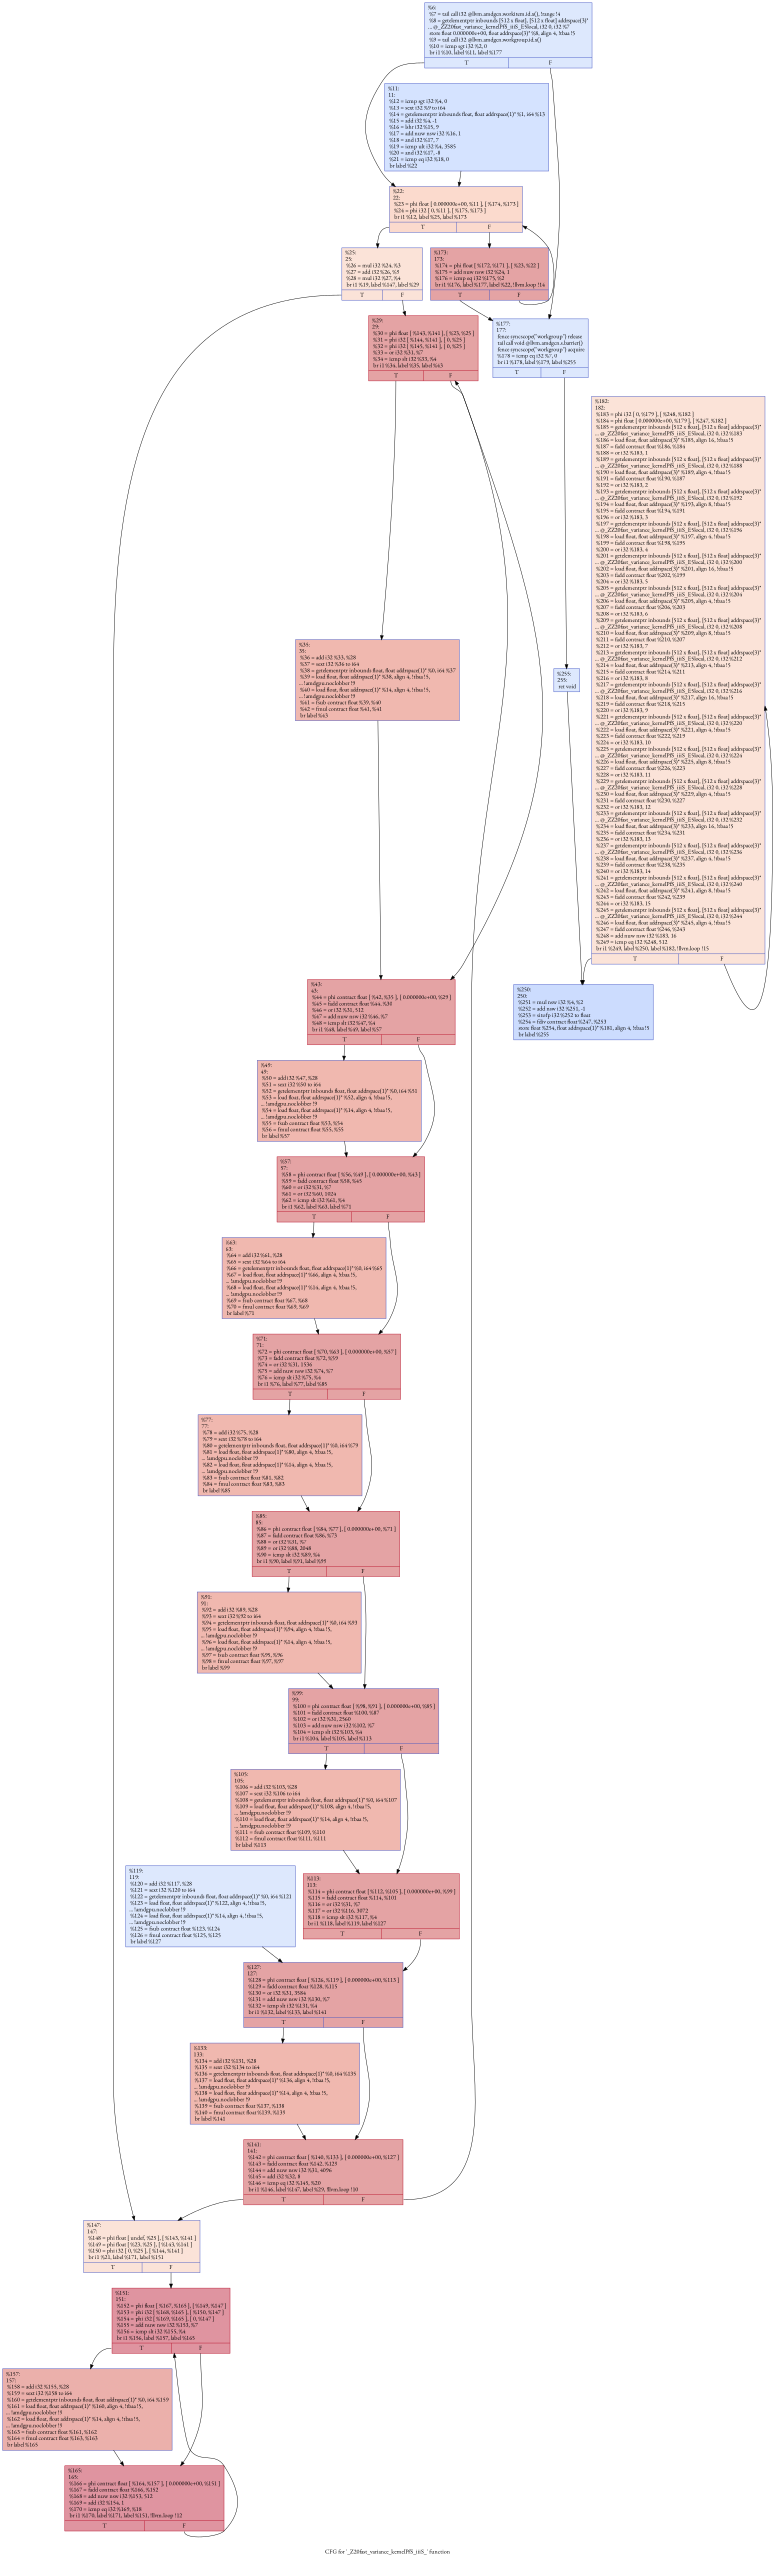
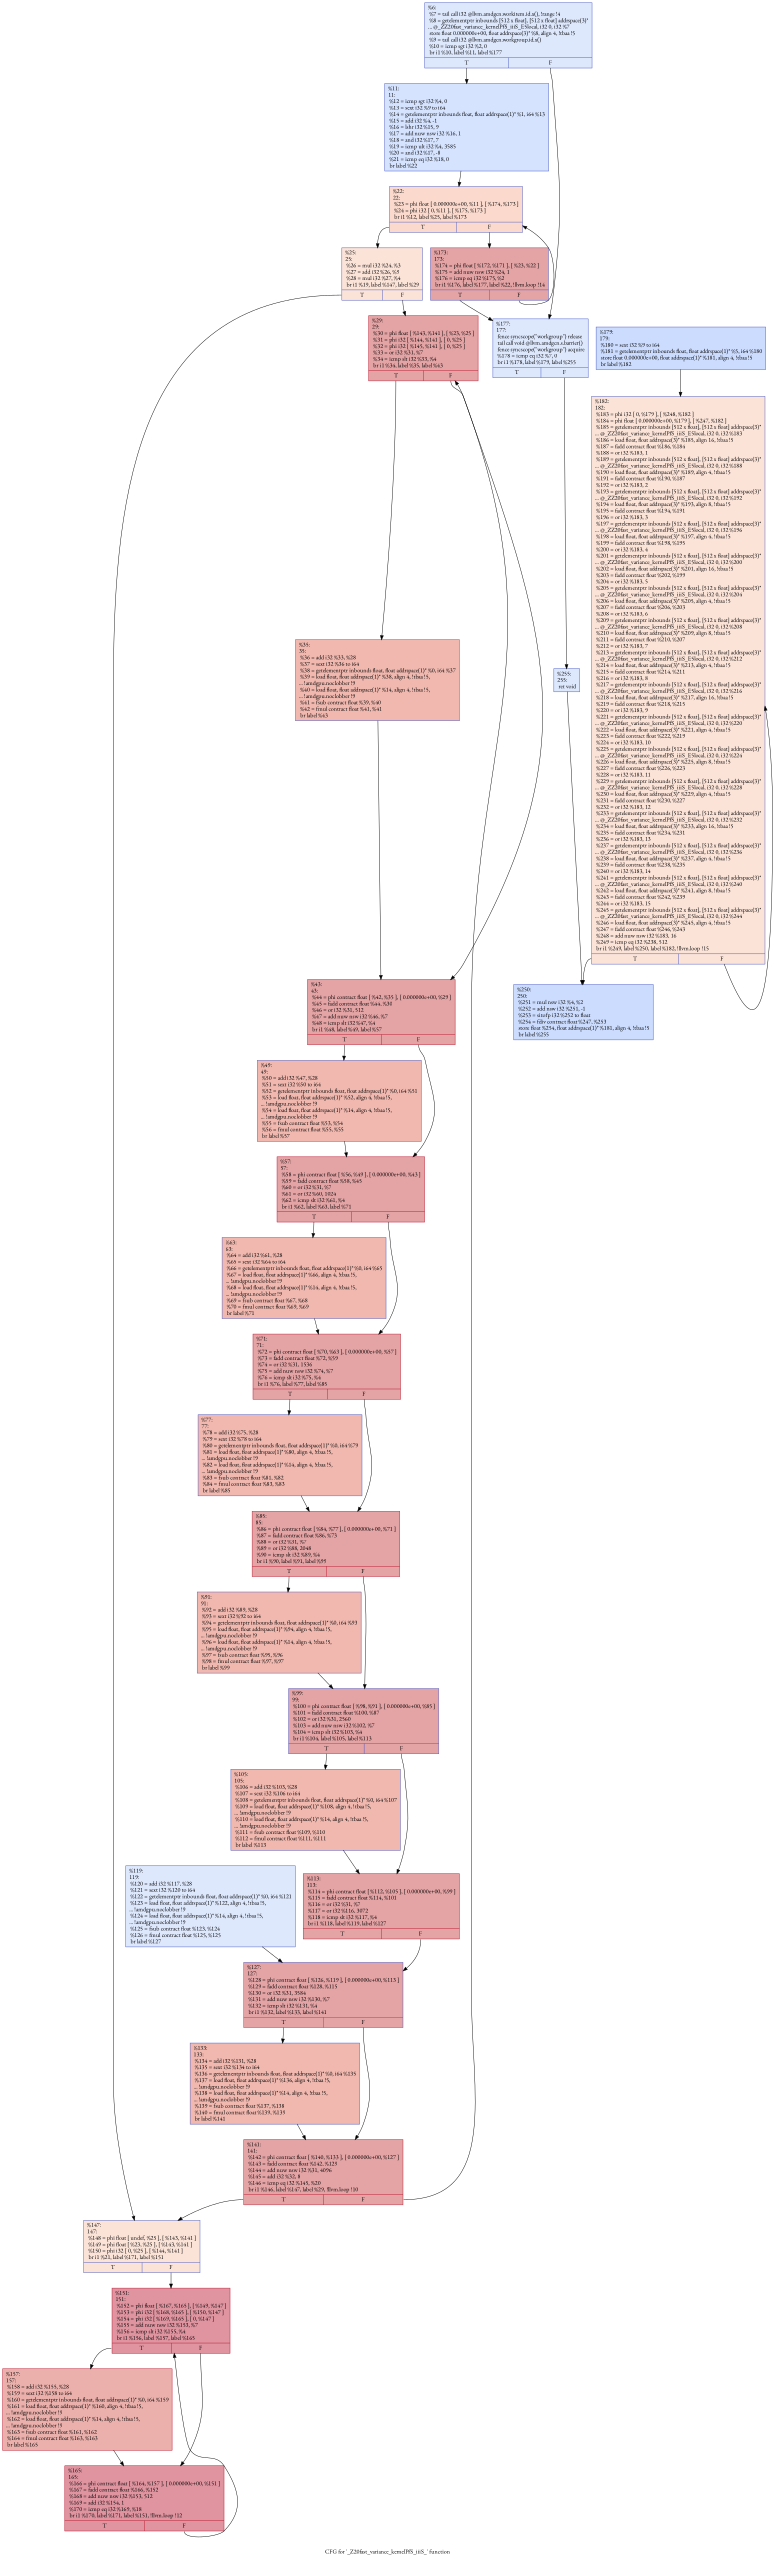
edge "%6:" -> "%22:": now "%6:" -> "%11:"
node "%179:": added
node "%182:": text "%249 = icmp eq i32 %248, 512" -> "%249 = icmp eq i32 %238, 512"
node "%157:": color #3d50c3ff -> #b70d28ff
